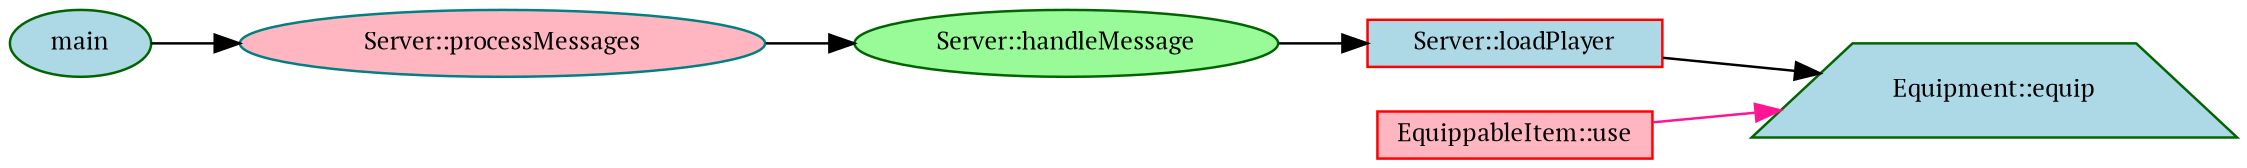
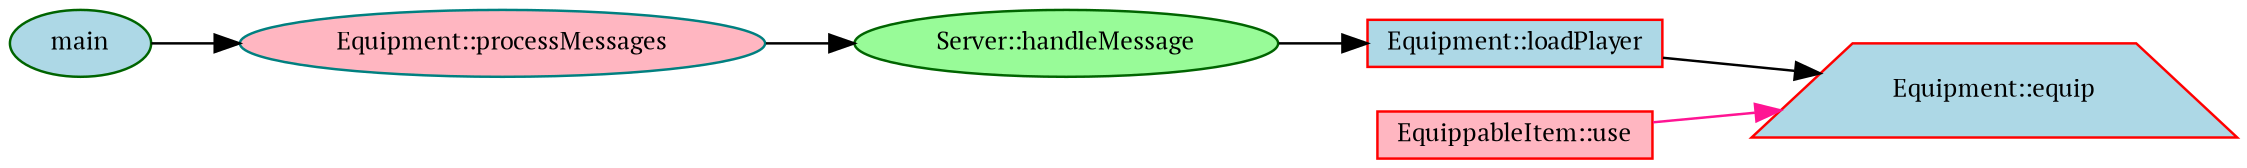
node "Server::processMessages": label "Server::processMessages" -> "Equipment::processMessages"
node "Server::loadPlayer": label "Server::loadPlayer" -> "Equipment::loadPlayer"
node "Equipment::equip": color darkgreen -> red
